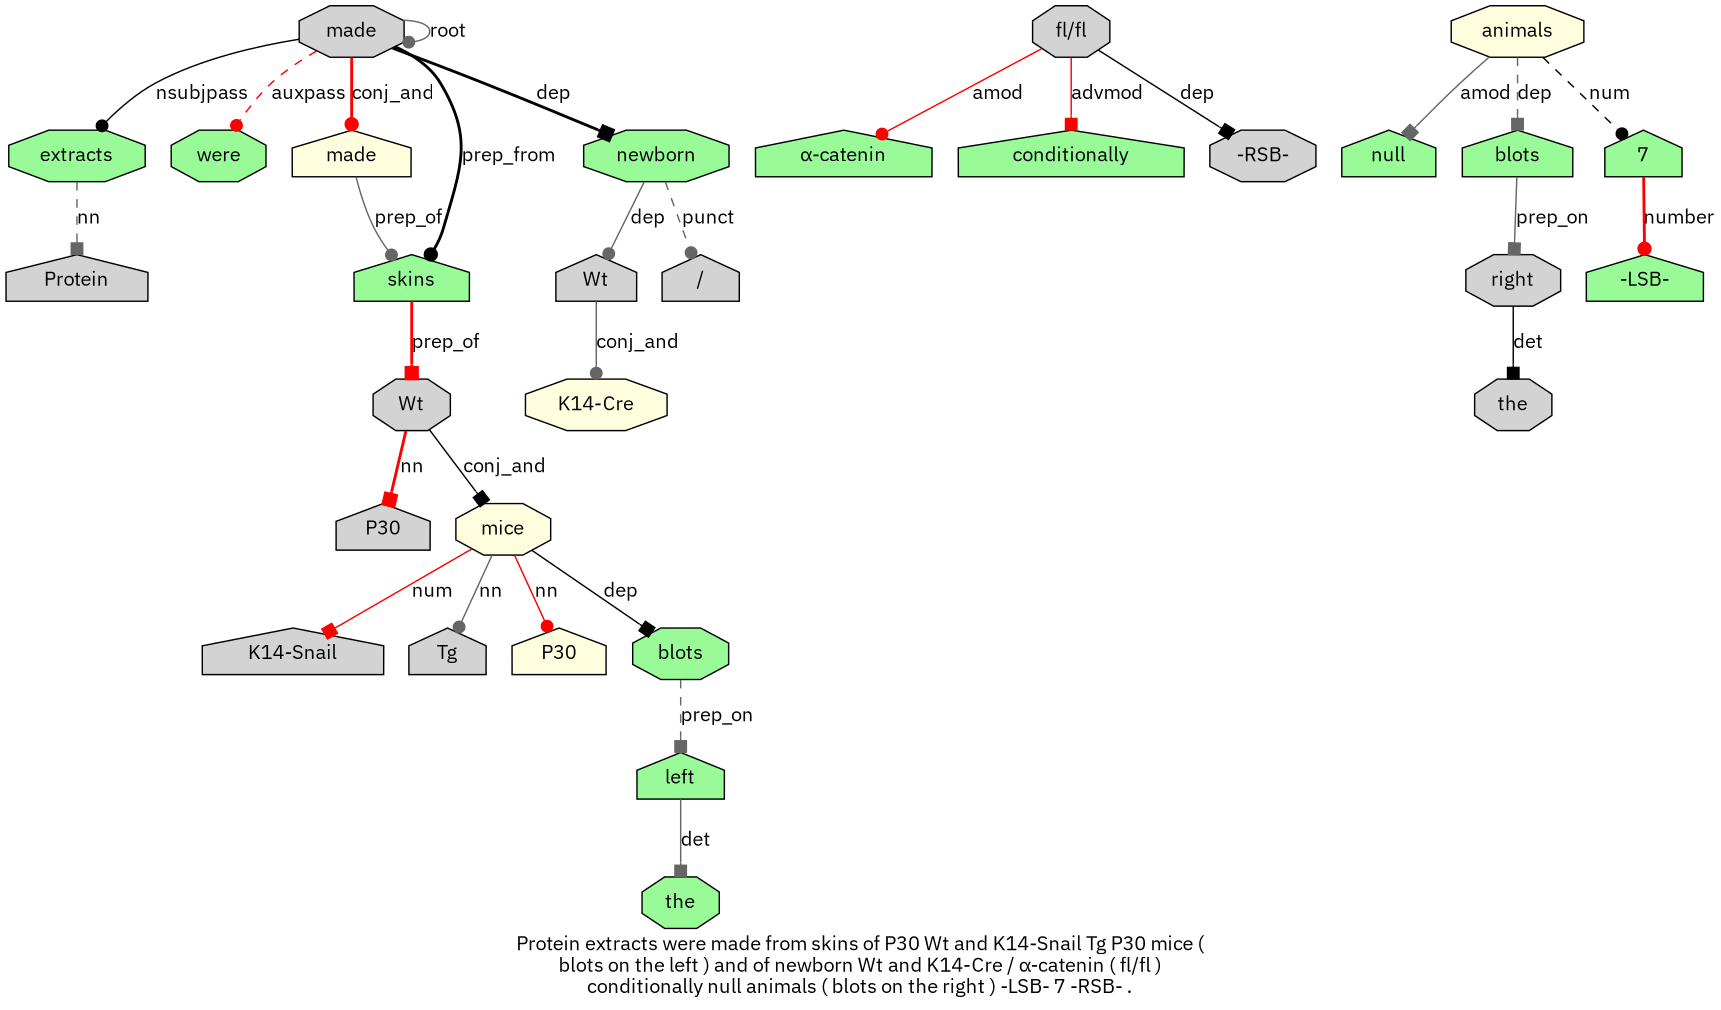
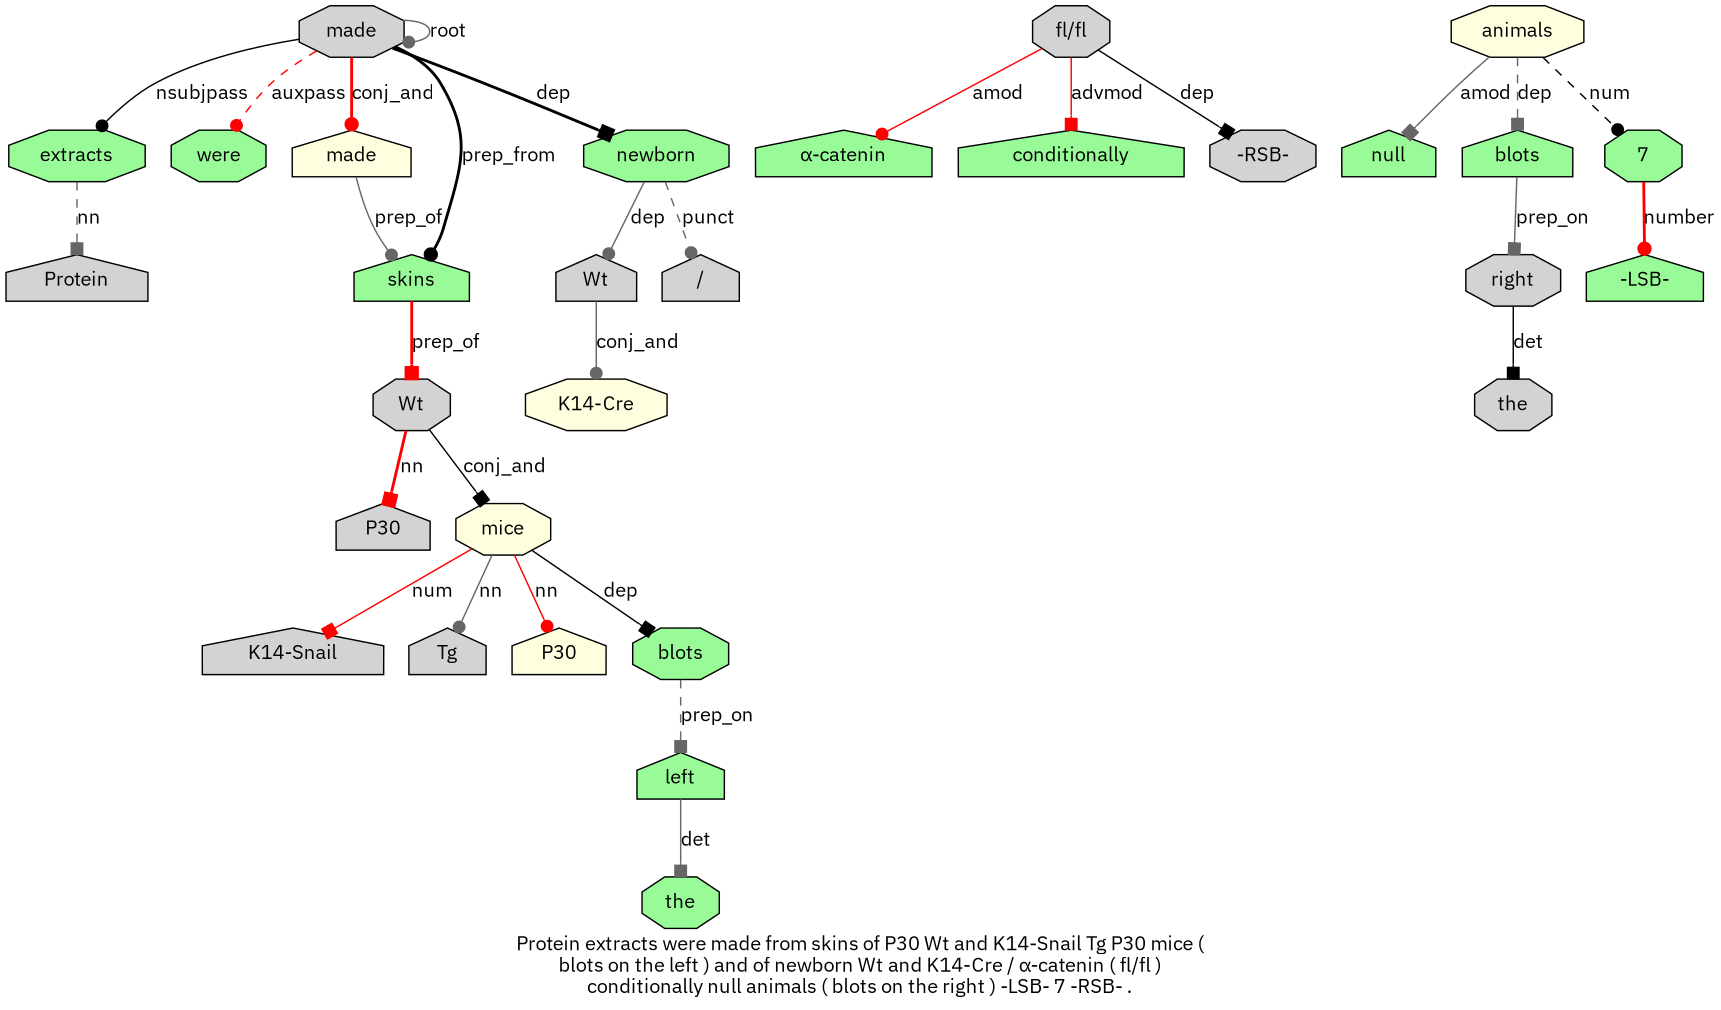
node "7": shape house -> octagon
